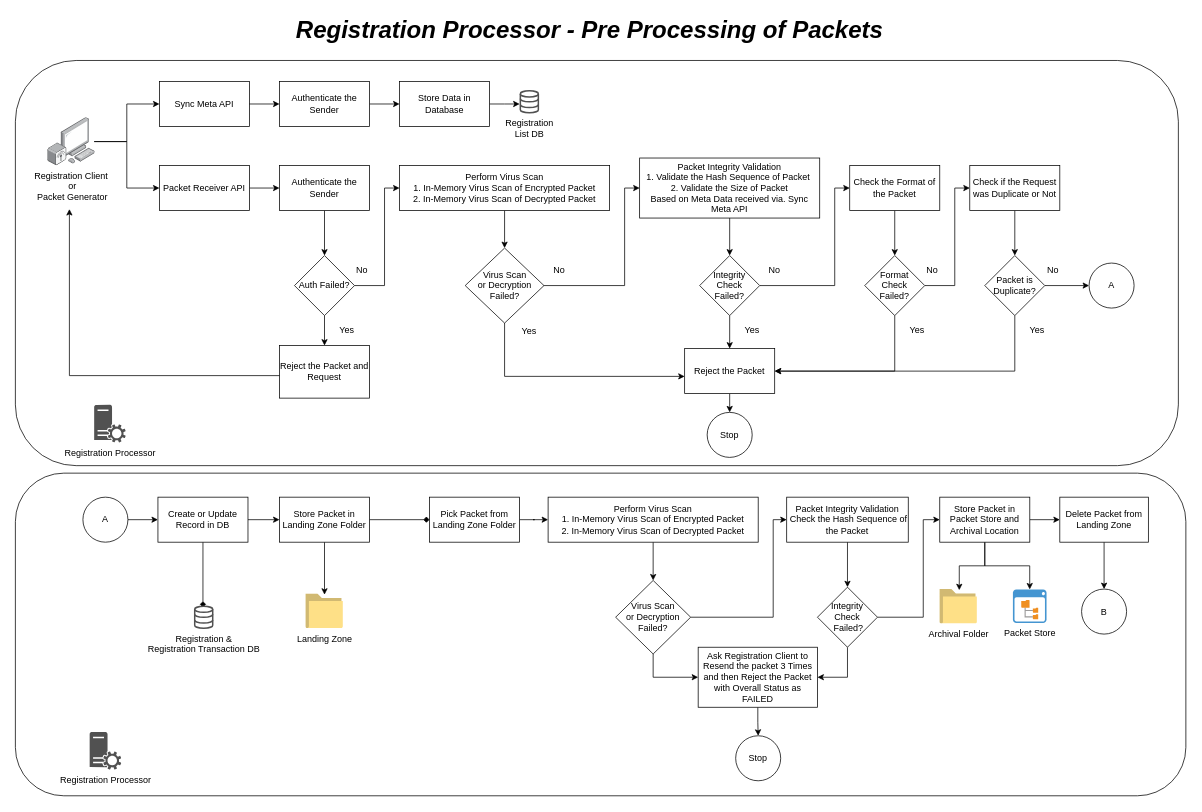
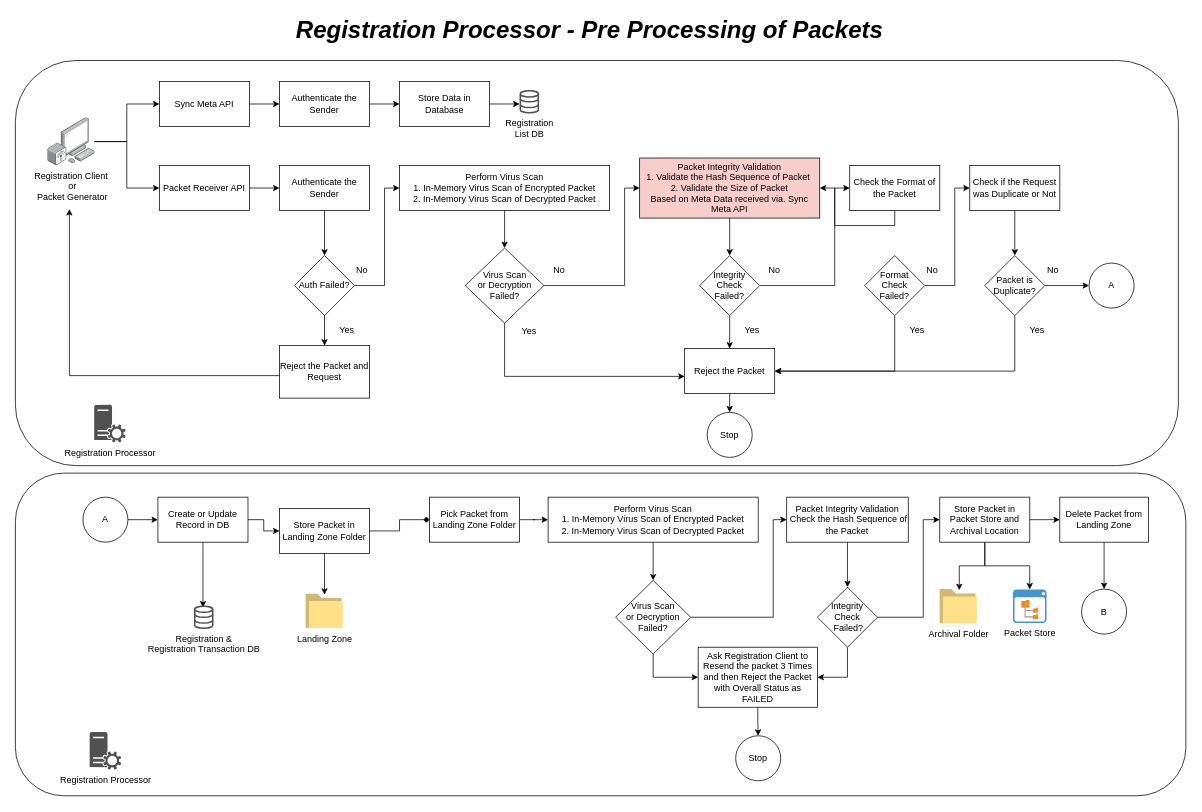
node "Packet Integrity Validation 1. Validate the Hash Sequence of Packet 2. Validate the Size of Packet Based on Meta Data received via. Sync Meta API": fillcolor #ffffff -> #f8cecc
edge "Check the Format of the Packet" -> "Format Check Failed?": now "Check the Format of the Packet" -> "Packet Integrity Validation 1. Validate the Hash Sequence of Packet 2. Validate the Size of Packet Based on Meta Data received via. Sync Meta API"
node "Store Packet in Landing Zone Folder": moved (324, 519) -> (324, 531)
edge "Create or Update Record in DB" -> "Registration & Registration Transaction DB": arrowhead diamond -> classic
